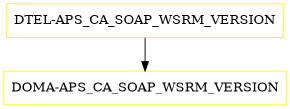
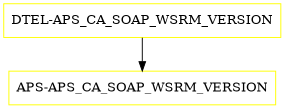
node "DOMA-APS_CA_SOAP_WSRM_VERSION": label "DOMA-APS_CA_SOAP_WSRM_VERSION" -> "APS-APS_CA_SOAP_WSRM_VERSION"
